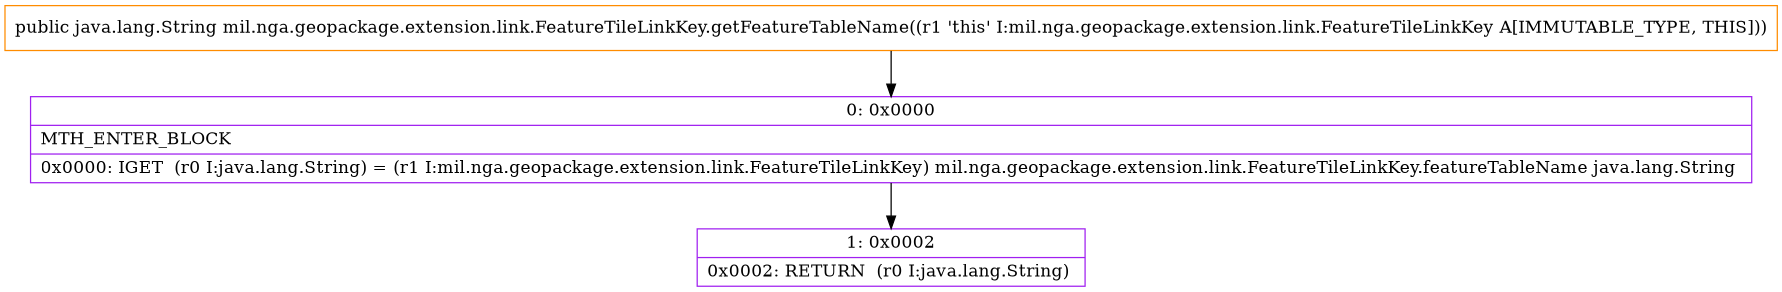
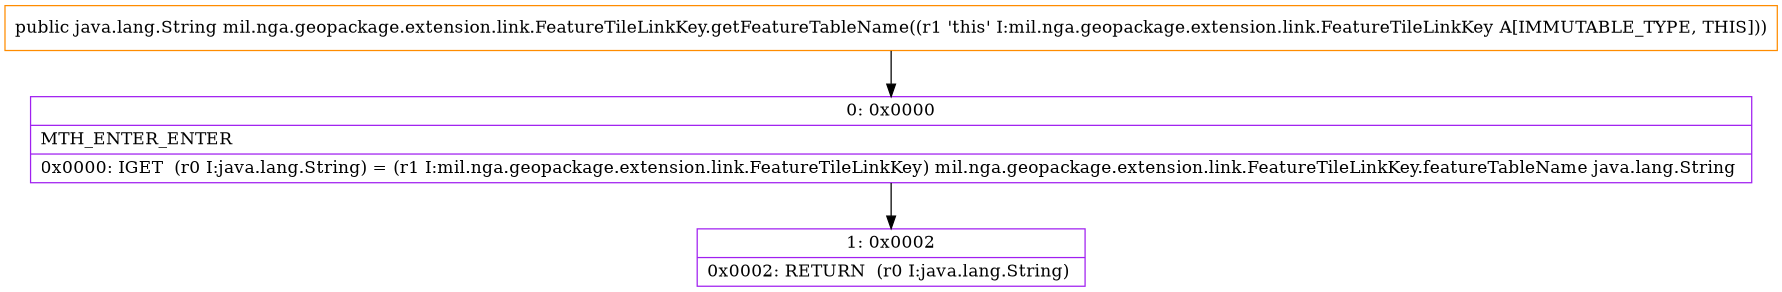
node "0: 0x0000": text "MTH_ENTER_BLOCK" -> "MTH_ENTER_ENTER"
